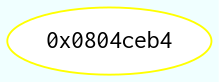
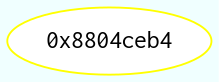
node "0x0804ceb4": label "0x0804ceb4" -> "0x8804ceb4"
